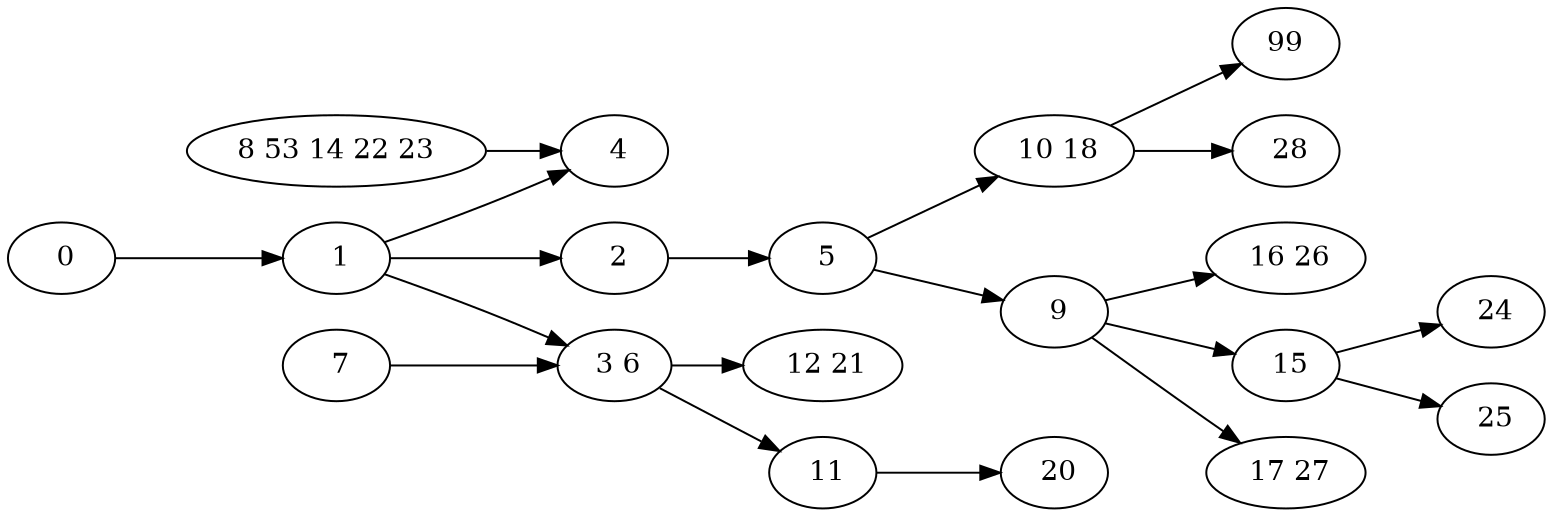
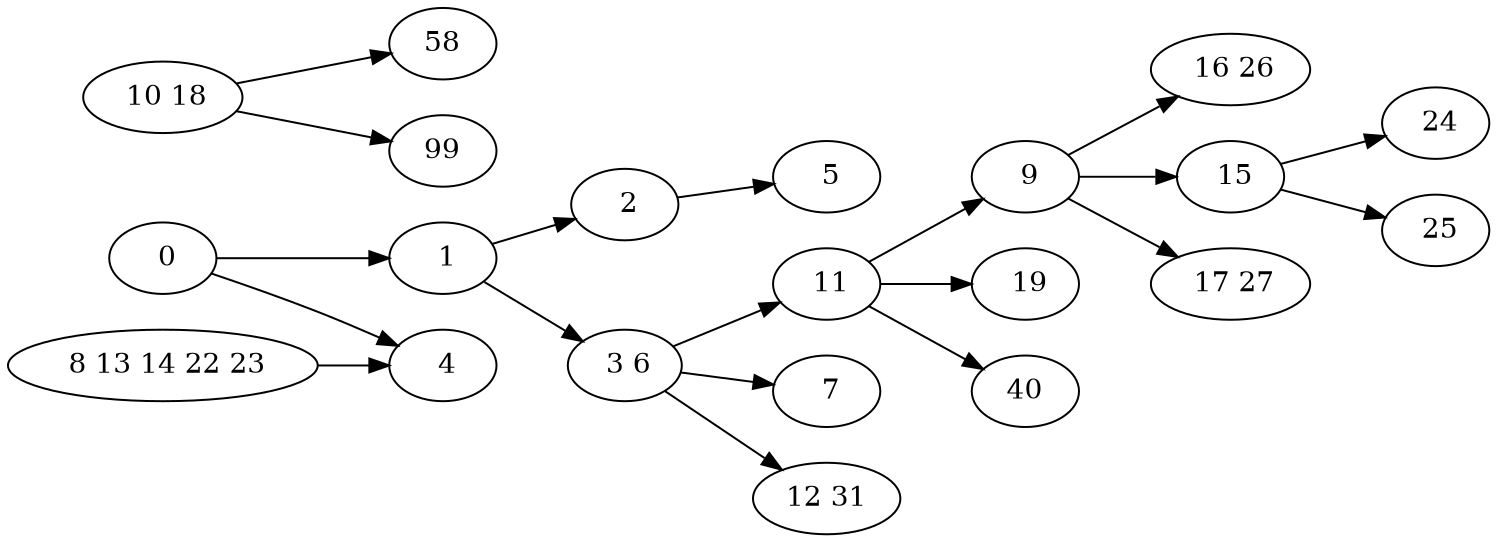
node "8 53 14 22 23": label "8 53 14 22 23" -> "8 13 14 22 23"
node "28": label "28" -> "58"
edge "1" -> "4": now "0" -> "4"
edge "5" -> "10 18": removed
edge "5" -> "9": now "11" -> "9"
node "19": added
edge "7" -> "3 6": reversed
node "12 21": label "12 21" -> "12 31"
node "20": label "20" -> "40"
